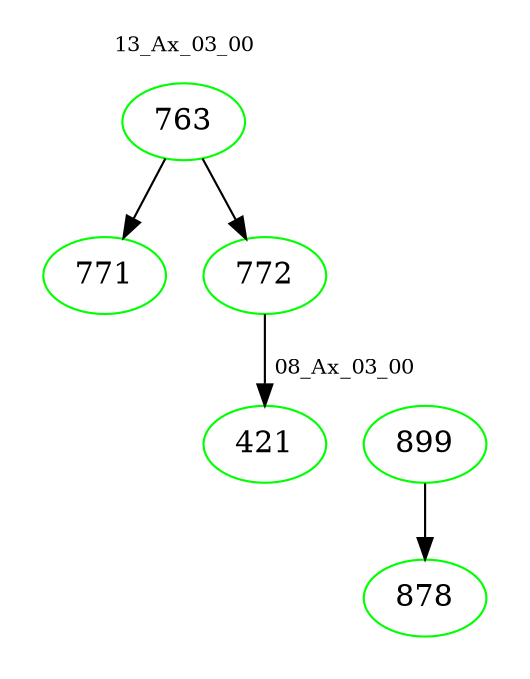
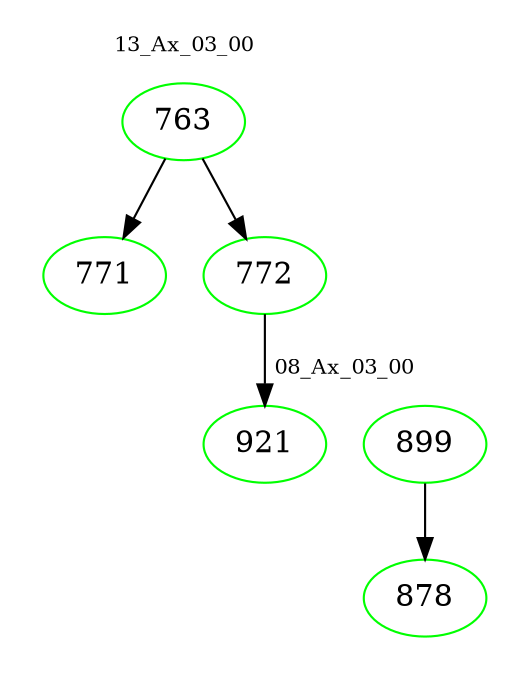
node "421": label "421" -> "921"
